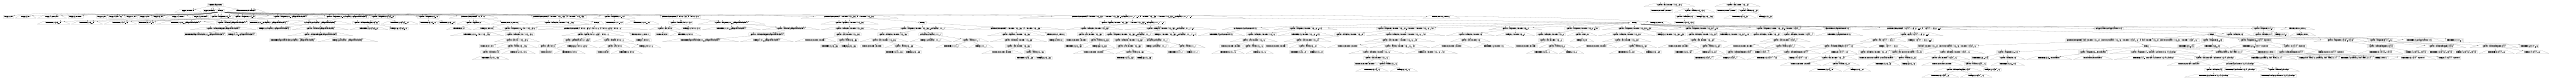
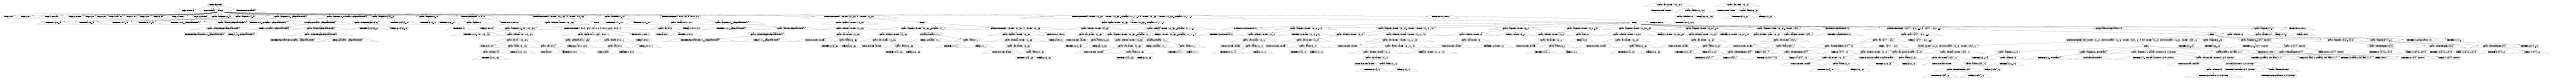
node "(LOCAL,v6: int)": added
